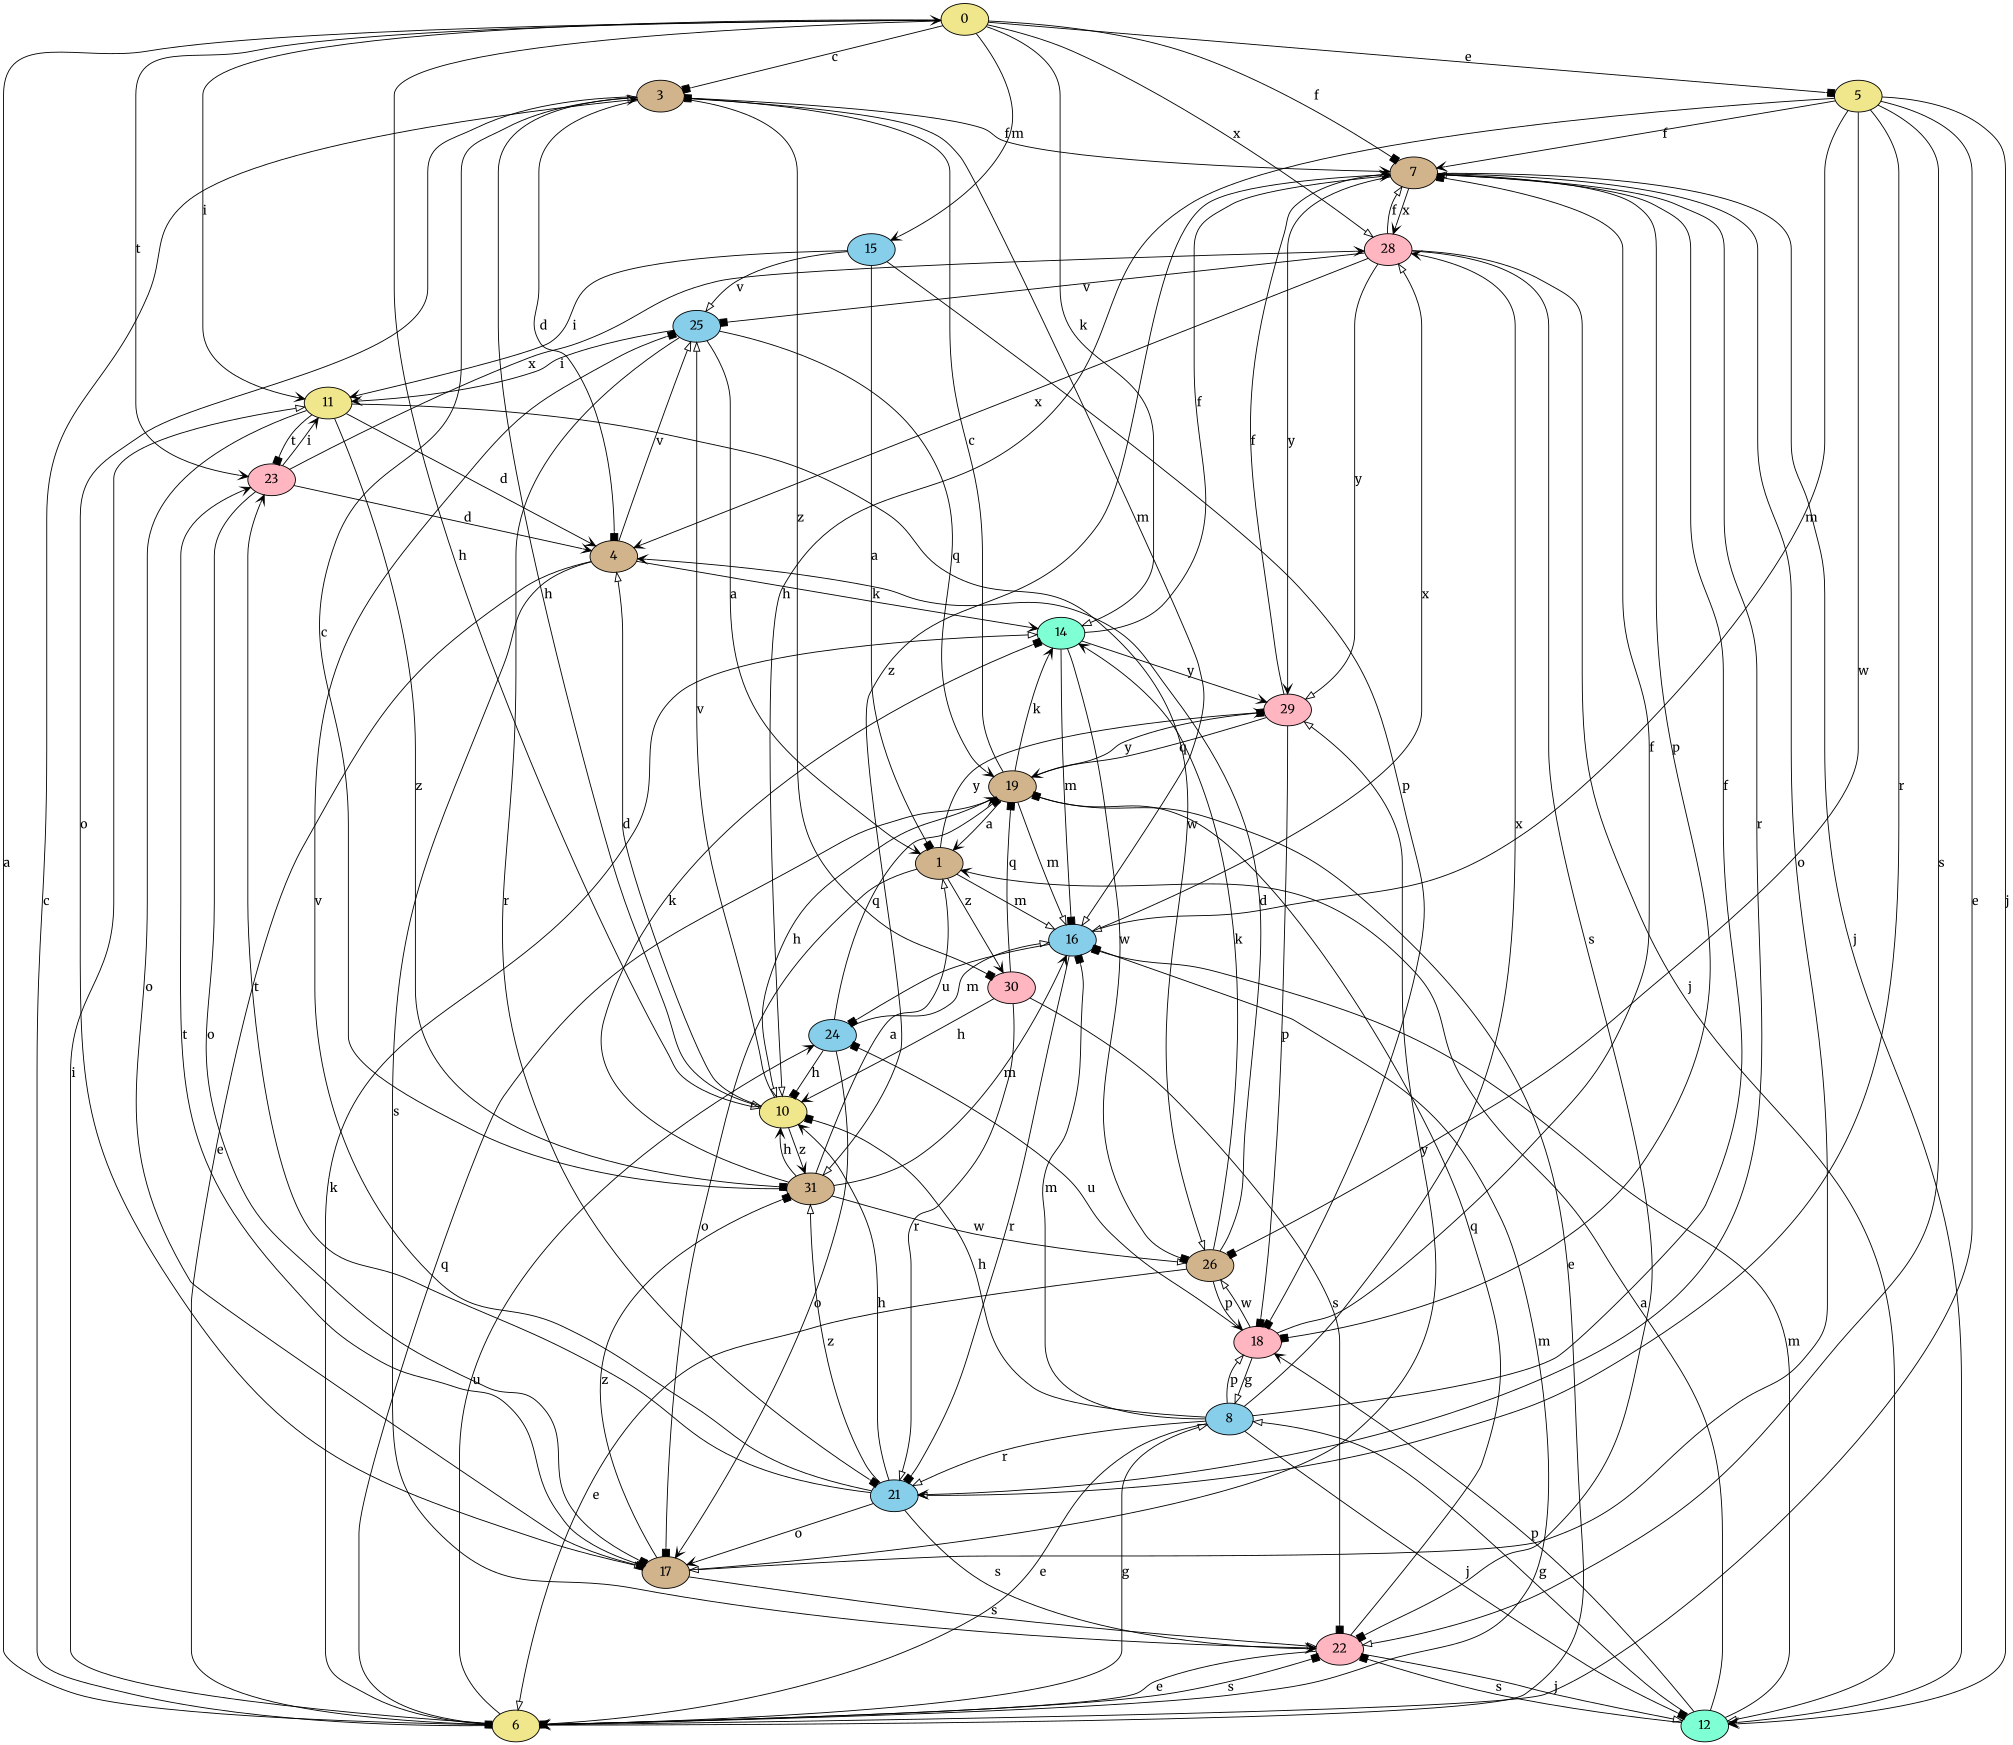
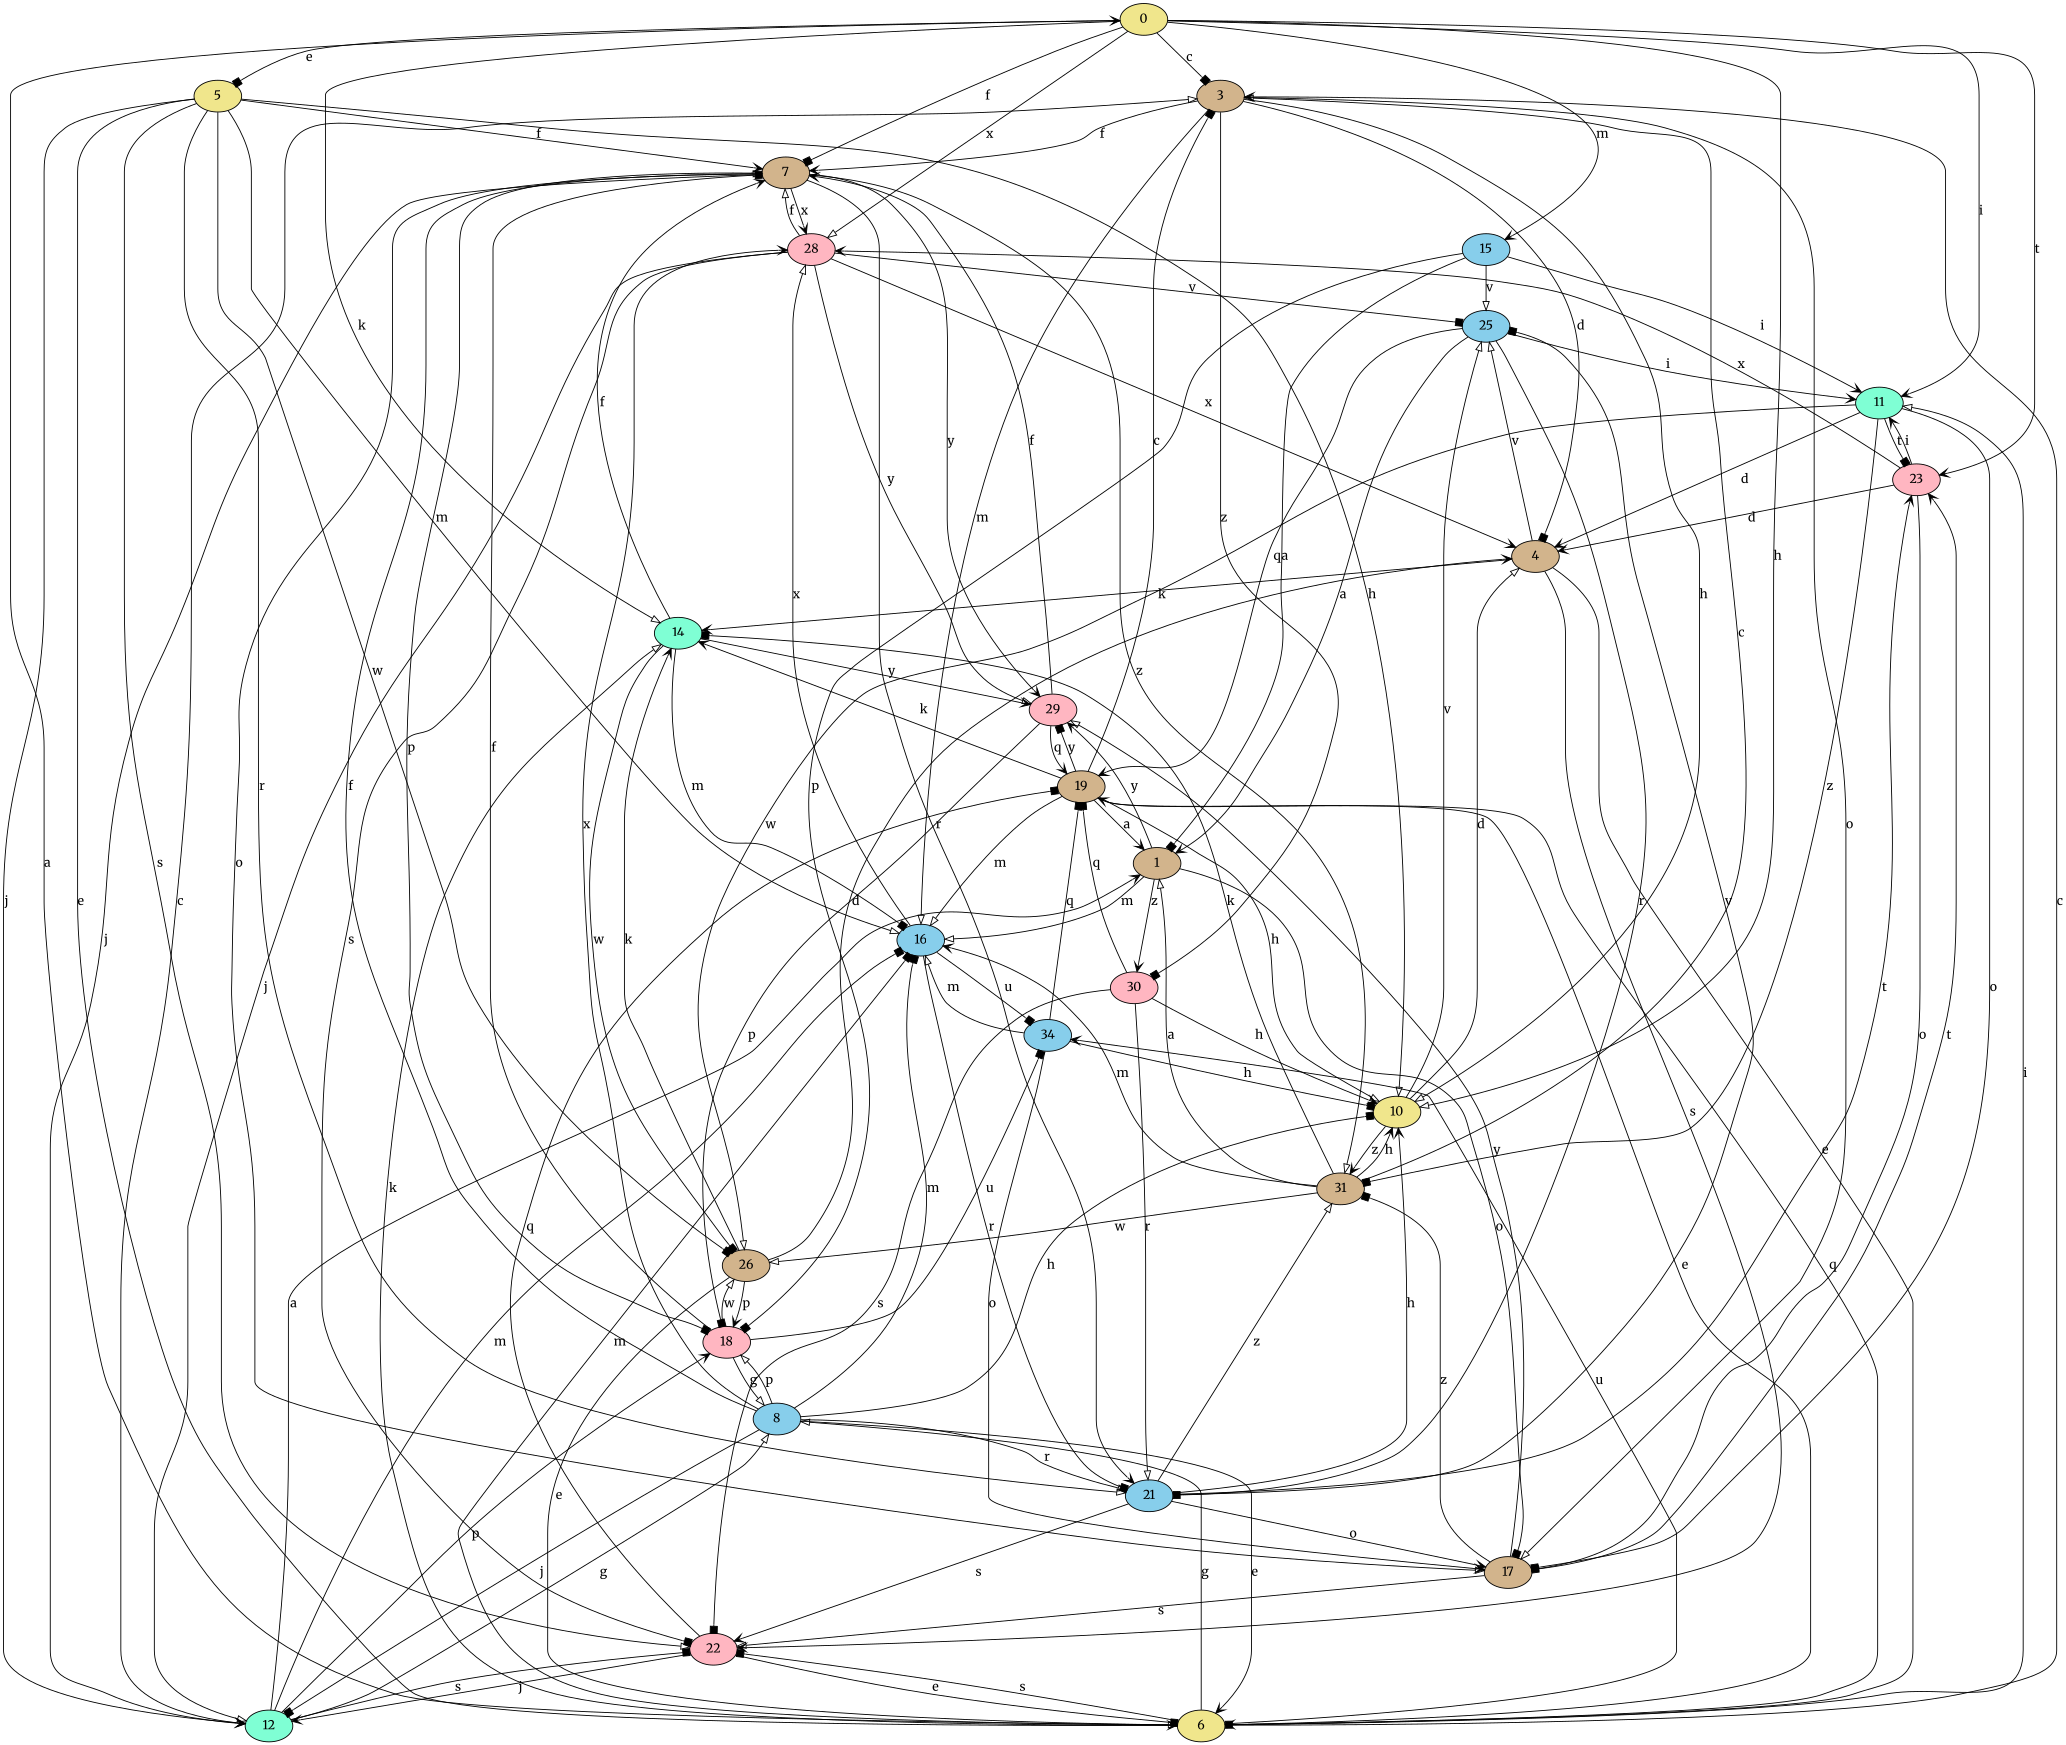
node "11": fillcolor khaki -> aquamarine
edge "12" -> "3": added, label "c"
node "24": label "24" -> "34"
edge "22" -> "12": arrowhead onormal -> vee
